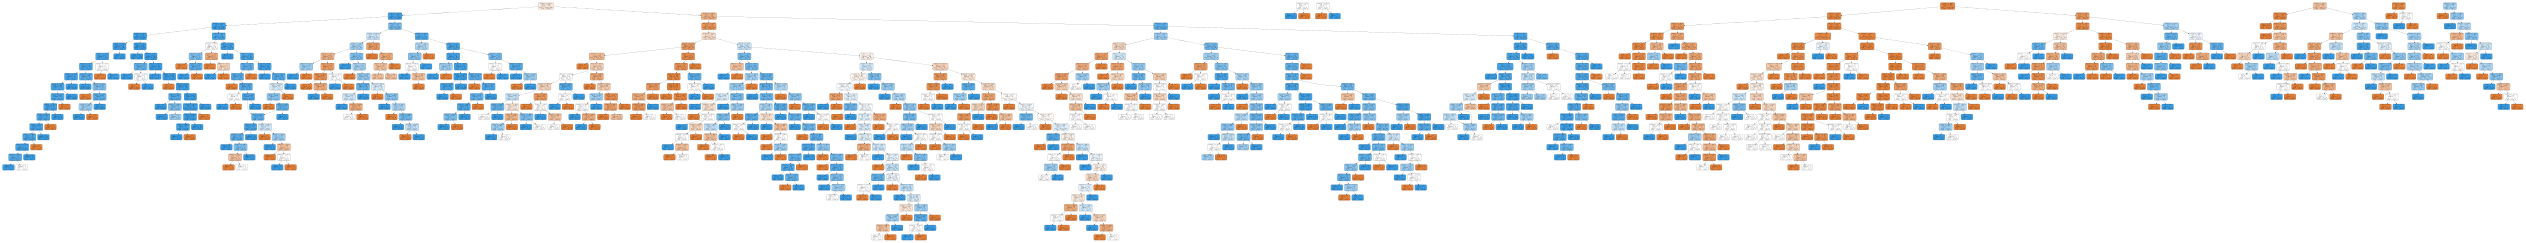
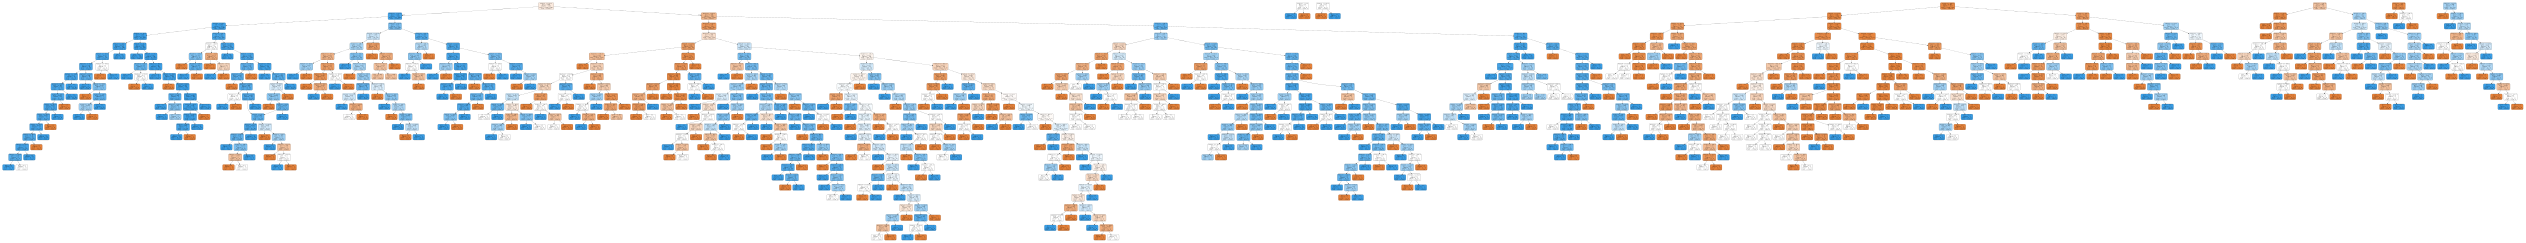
edge "Feature 1 ≤ 633.0" -> "Feature 1 ≤ 621.0": now "Feature 1 ≤ 633.0" -> "Feature 1 ≤ 609.5"
